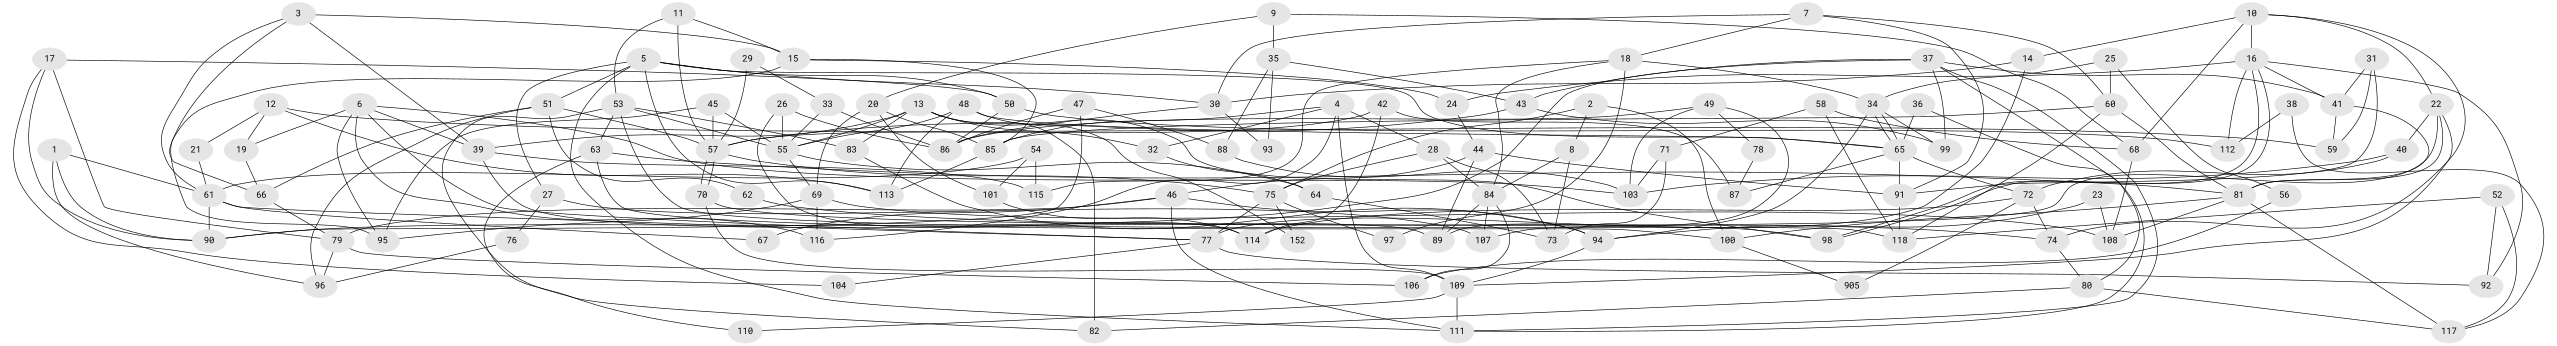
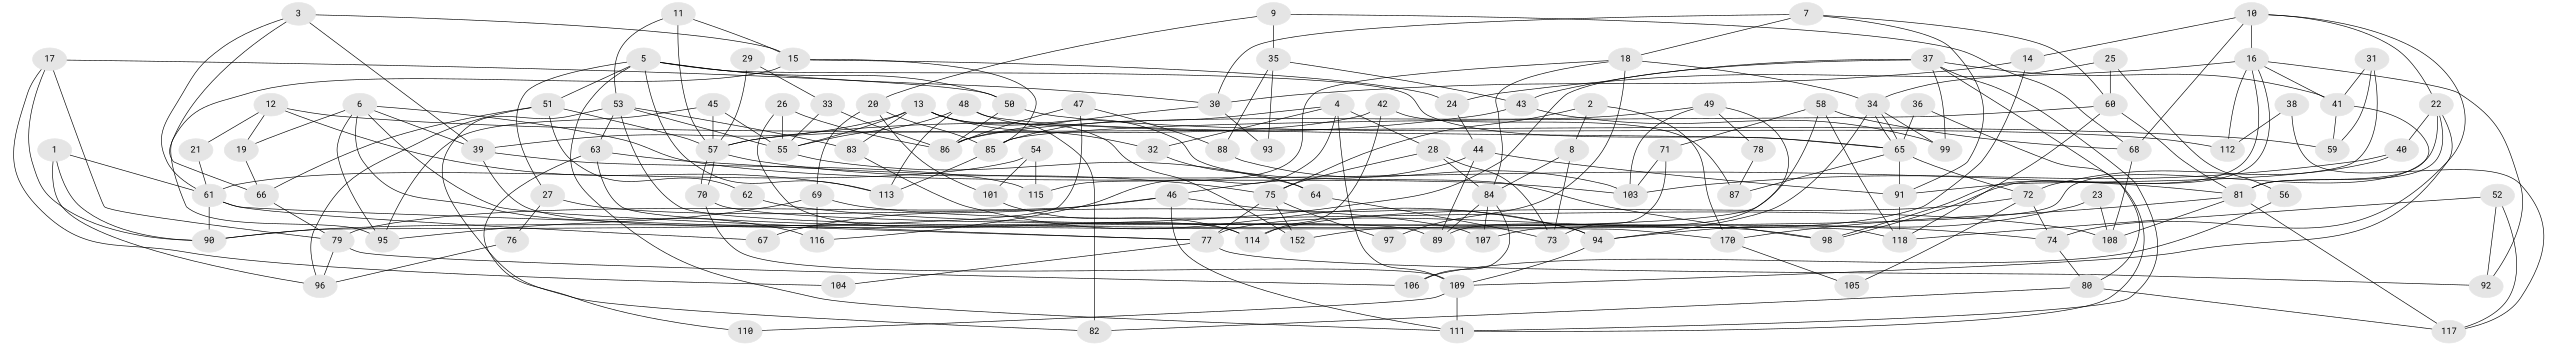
edge "55" -- "69": removed
edge "58" -- "152": added
node "100": label "100" -> "170"
node "905": label "905" -> "105"
